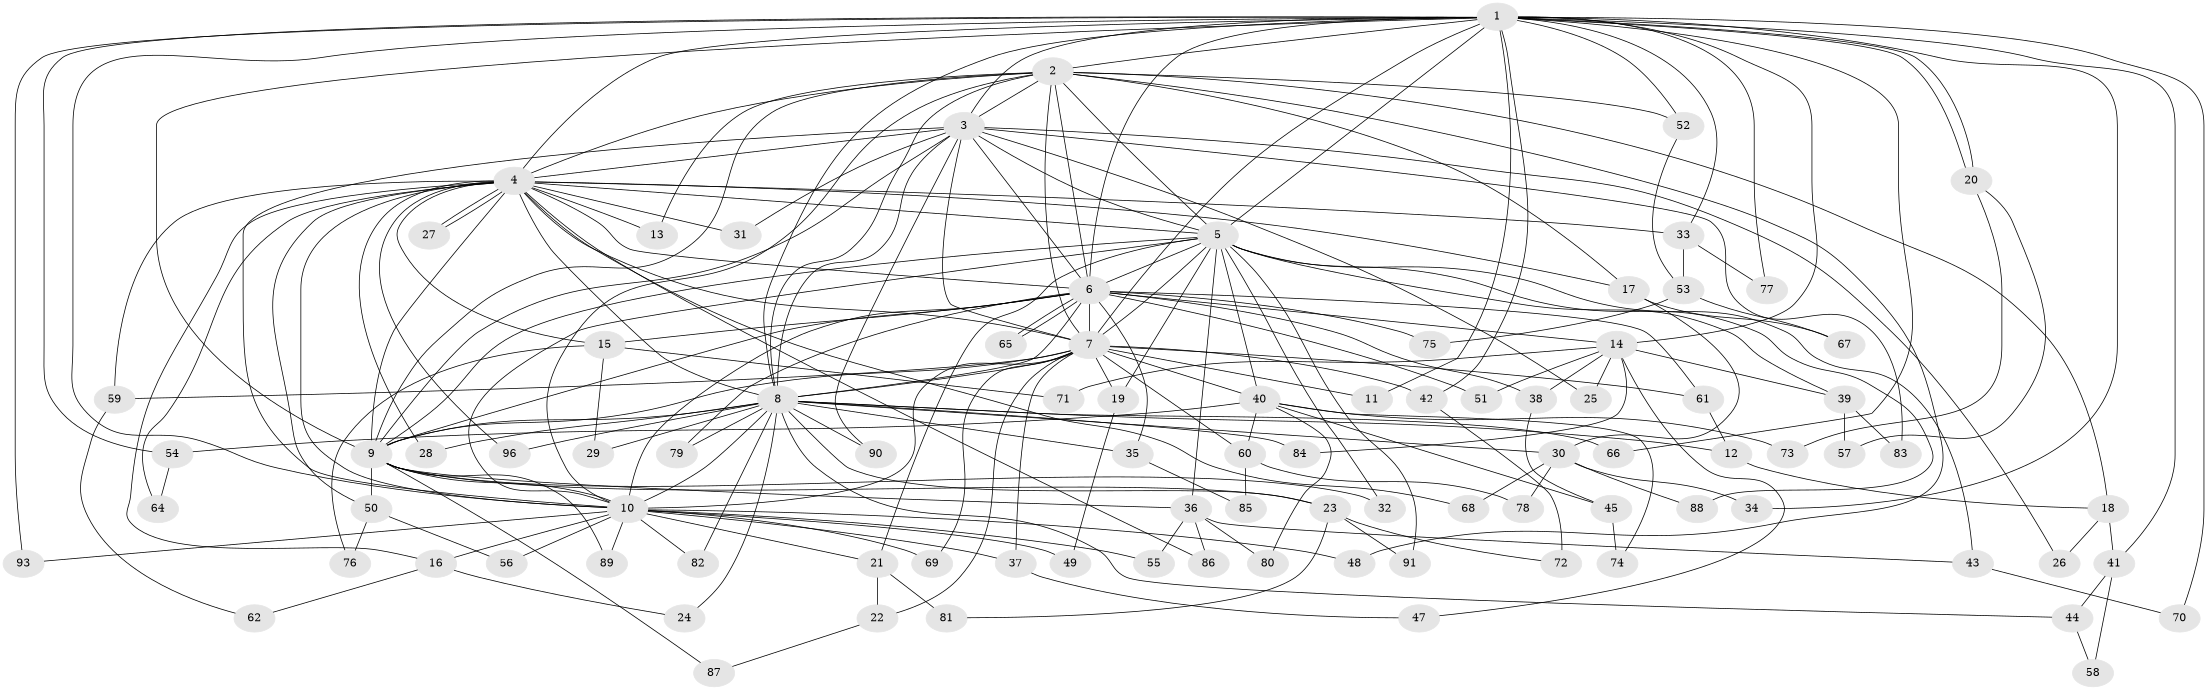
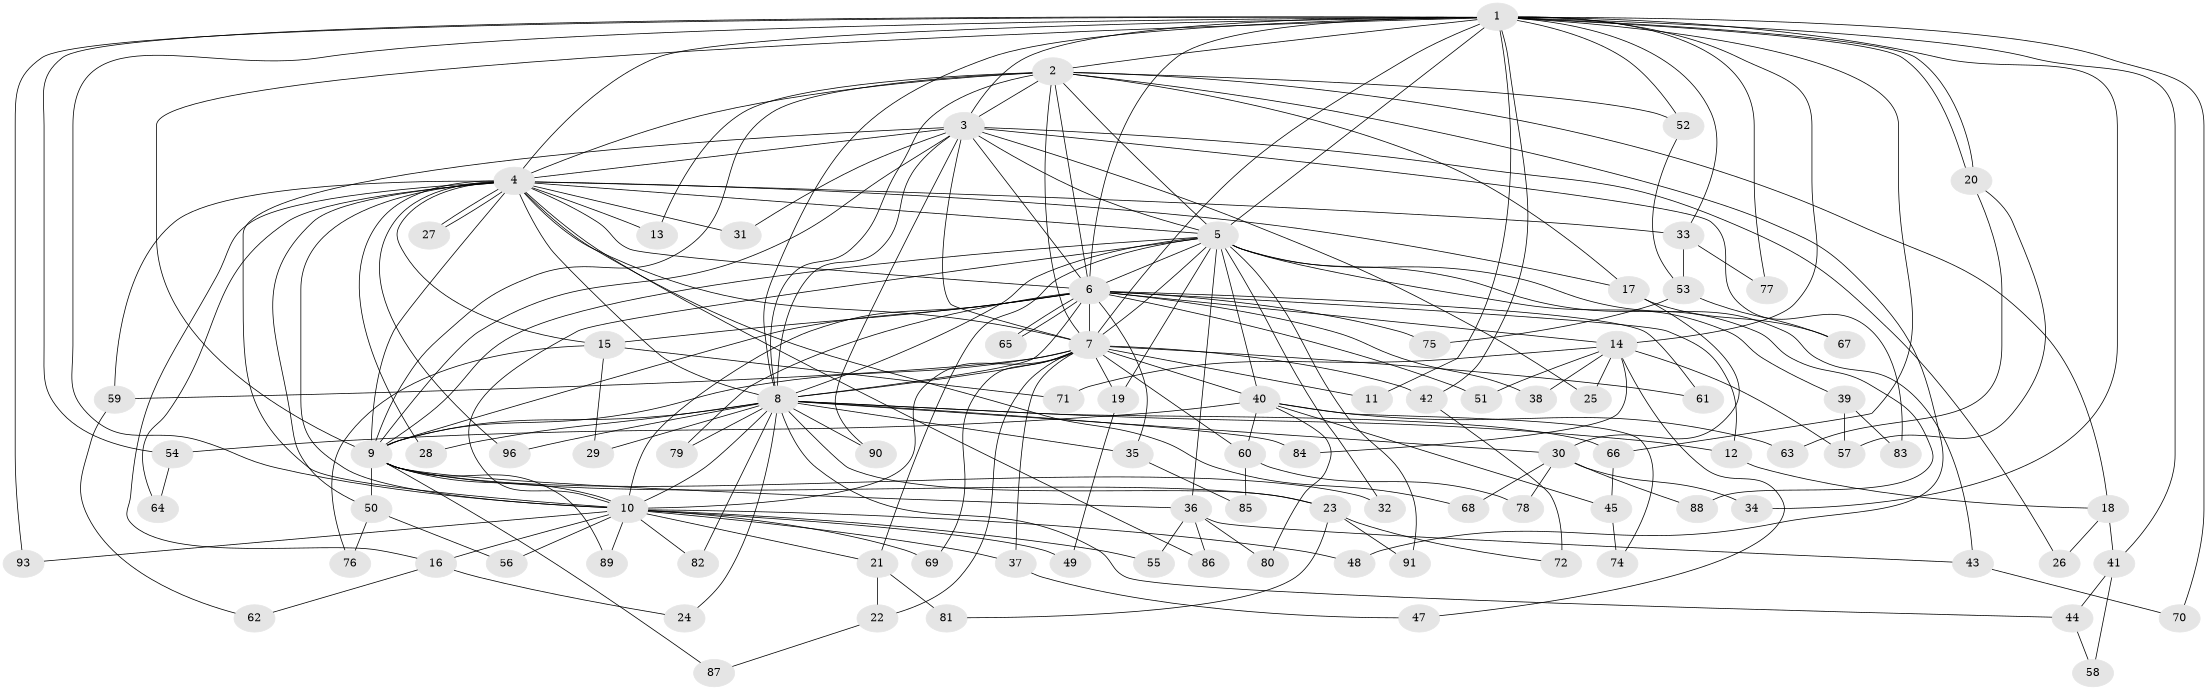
edge "2" -- "10": removed
edge "5" -- "8": added
edge "14" -- "39": now "14" -- "57"
edge "61" -- "12": now "6" -- "12"
node "73": label "73" -> "63"
edge "38" -- "45": now "66" -- "45"
